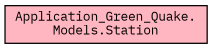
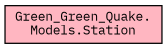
node "Application_Green_Quake. Models.Station": label "Application_Green_Quake. Models.Station" -> "Green_Green_Quake. Models.Station"
